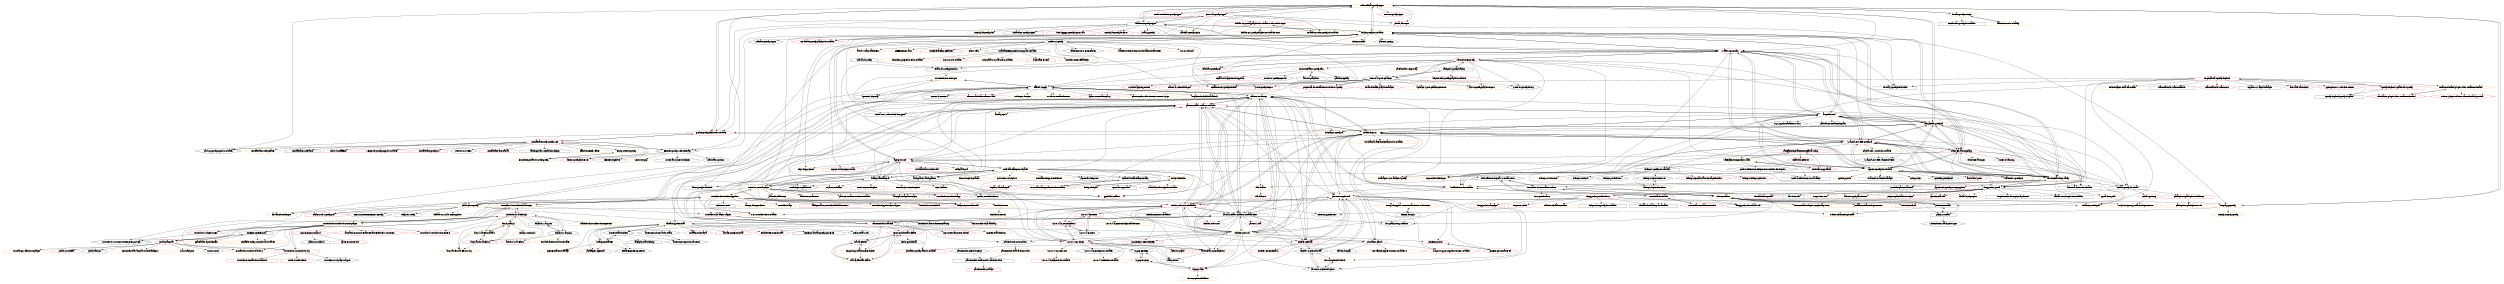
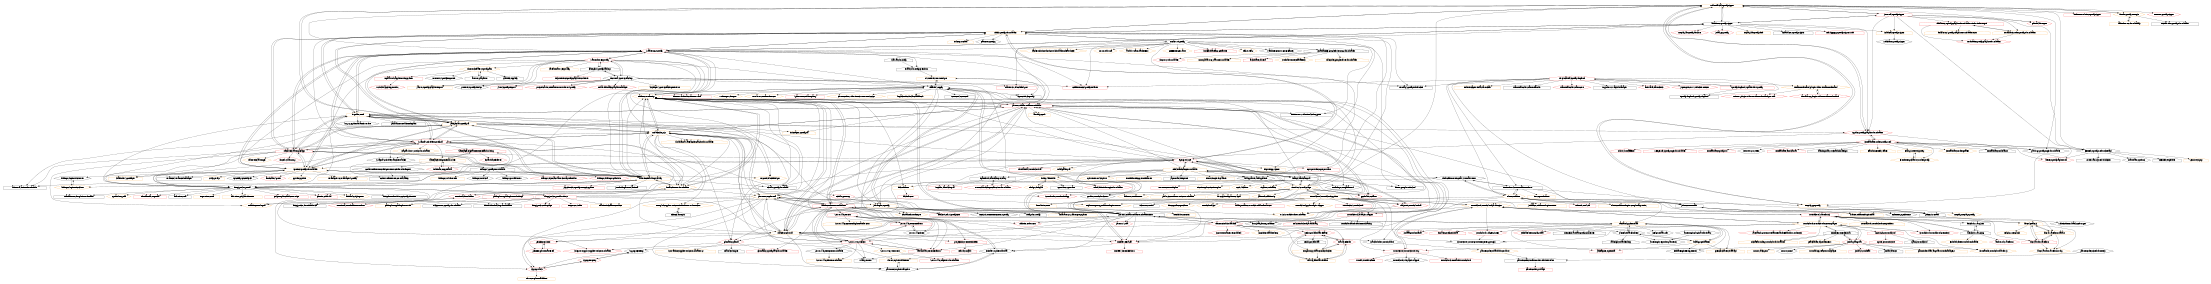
node "khanhas/spicetify-cli": removed
node "ImAiiR/TIDALDownloaderX": removed
